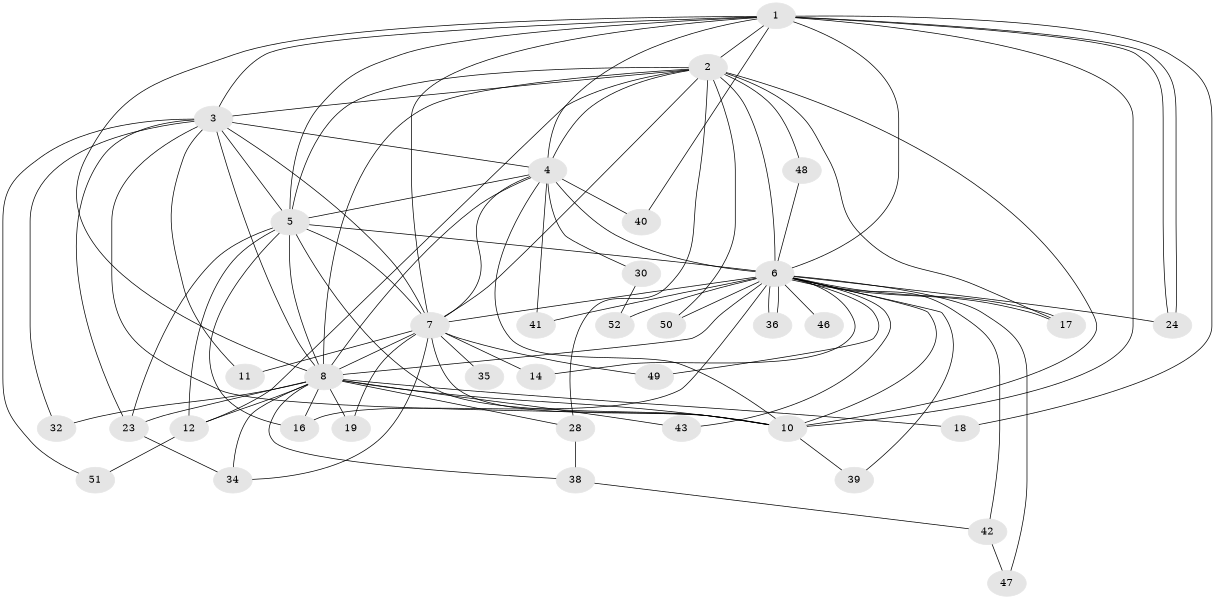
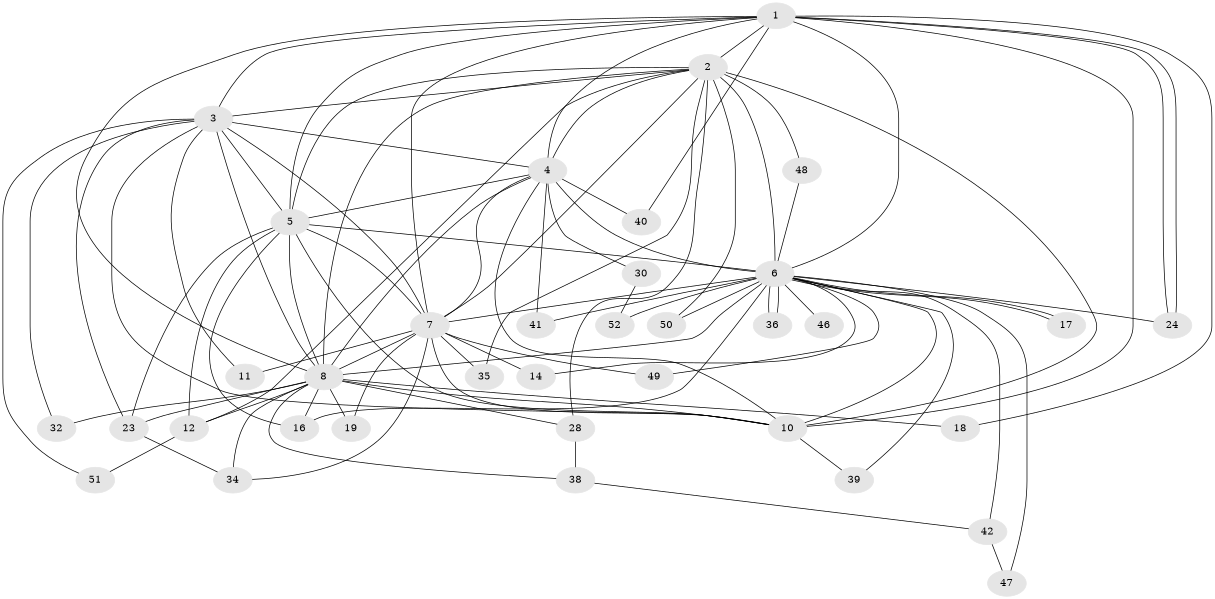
edge "2" -- "17": now "2" -- "35"
node "43": removed
